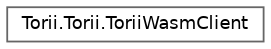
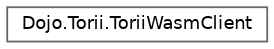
node "Torii.Torii.ToriiWasmClient": label "Torii.Torii.ToriiWasmClient" -> "Dojo.Torii.ToriiWasmClient"
